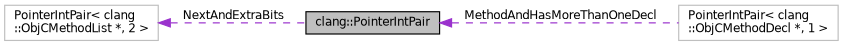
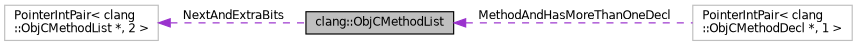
node "clang::PointerIntPair": label "clang::PointerIntPair" -> "clang::ObjCMethodList"
